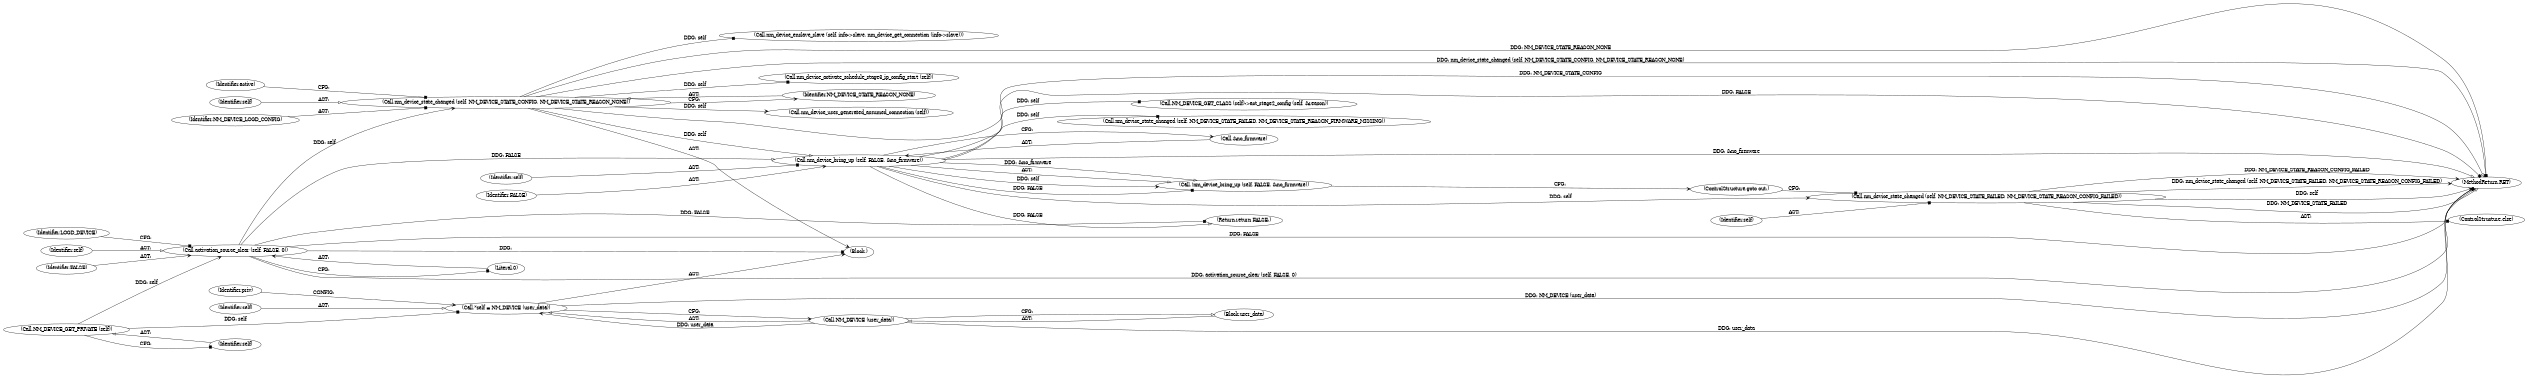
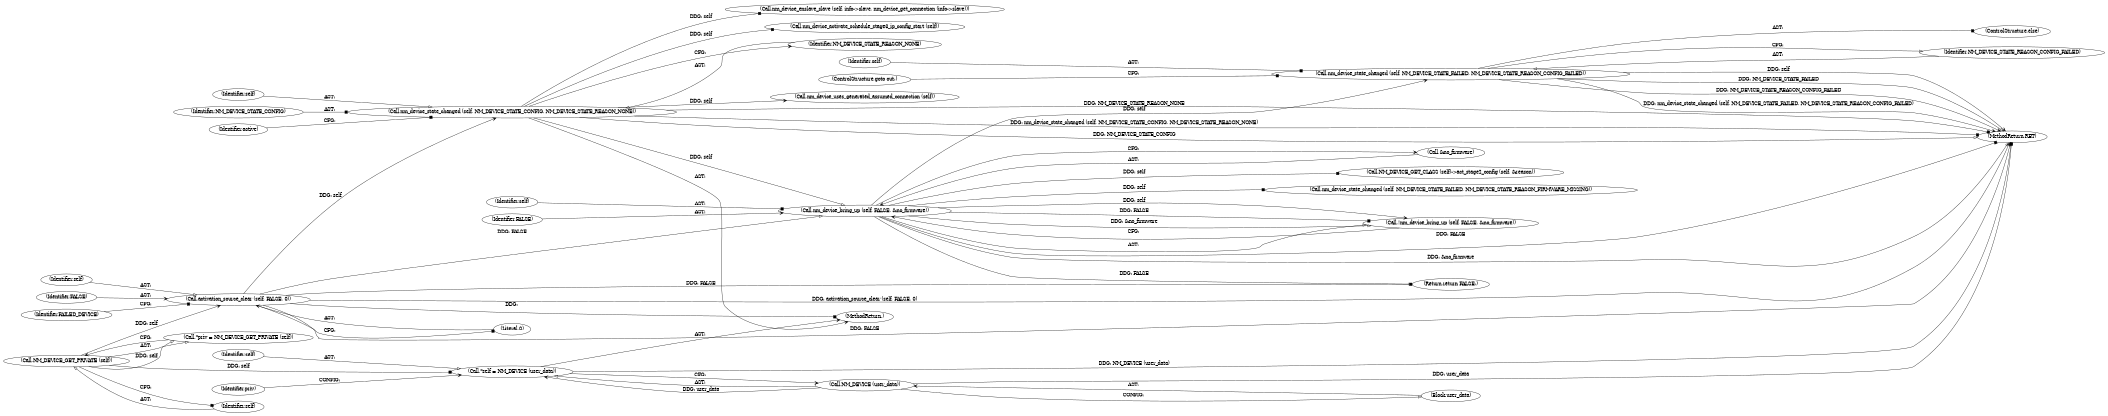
node "(Identifier,NM_DEVICE_STATE_REASON_CONFIG_FAILED)": added
node "(Identifier,NM_DEVICE_LOGD_CONFIG)": label "(Identifier,NM_DEVICE_LOGD_CONFIG)" -> "(Identifier,NM_DEVICE_STATE_CONFIG)"
edge "(Call,!nm_device_bring_up (self, FALSE, &no_firmware))" -> "(ControlStructure,goto out;)": now "(Call,!nm_device_bring_up (self, FALSE, &no_firmware))" -> "(Call,nm_device_bring_up (self, FALSE, &no_firmware))"
node "(Identifier,LOGD_DEVICE)": label "(Identifier,LOGD_DEVICE)" -> "(Identifier,FAILED_DEVICE)"
node "(Block,)": label "(Block,)" -> "(MethodReturn,)"
edge "(Call,NM_DEVICE (user_data))" -> "(Block,user_data)": label "CFG: " -> "CONFIG: "
edge "(Block,user_data)" -> "(Call,NM_DEVICE (user_data))": arrowhead onormal -> vee
node "(Call,*priv = NM_DEVICE_GET_PRIVATE (self))": added
